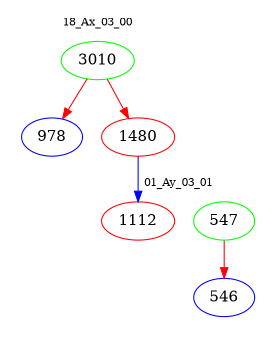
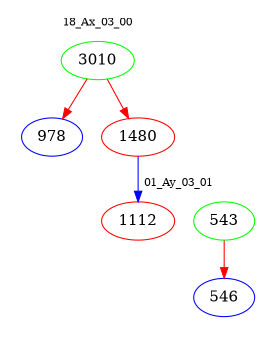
node "547": label "547" -> "543"
